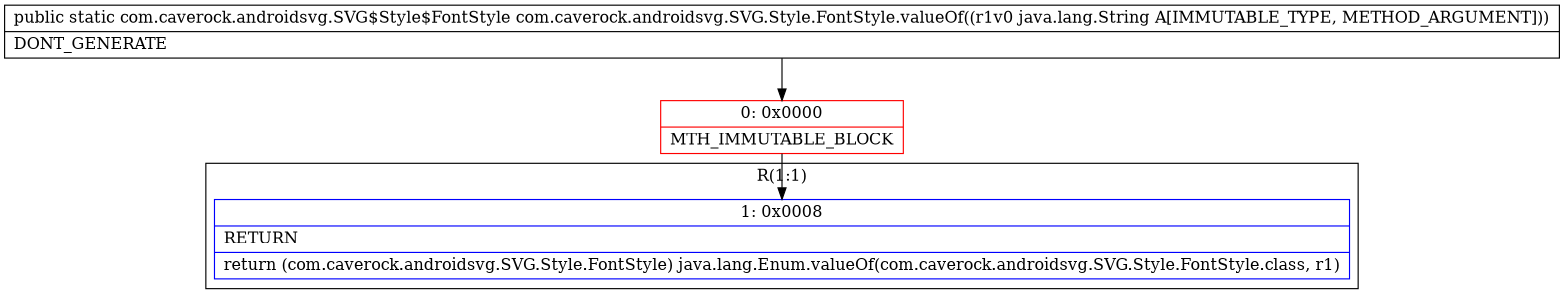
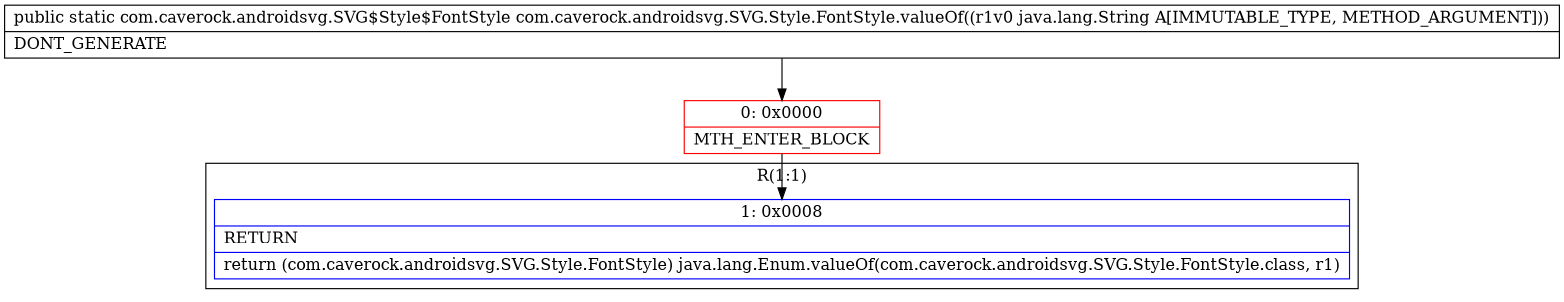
node "0: 0x0000": text "MTH_IMMUTABLE_BLOCK" -> "MTH_ENTER_BLOCK"
